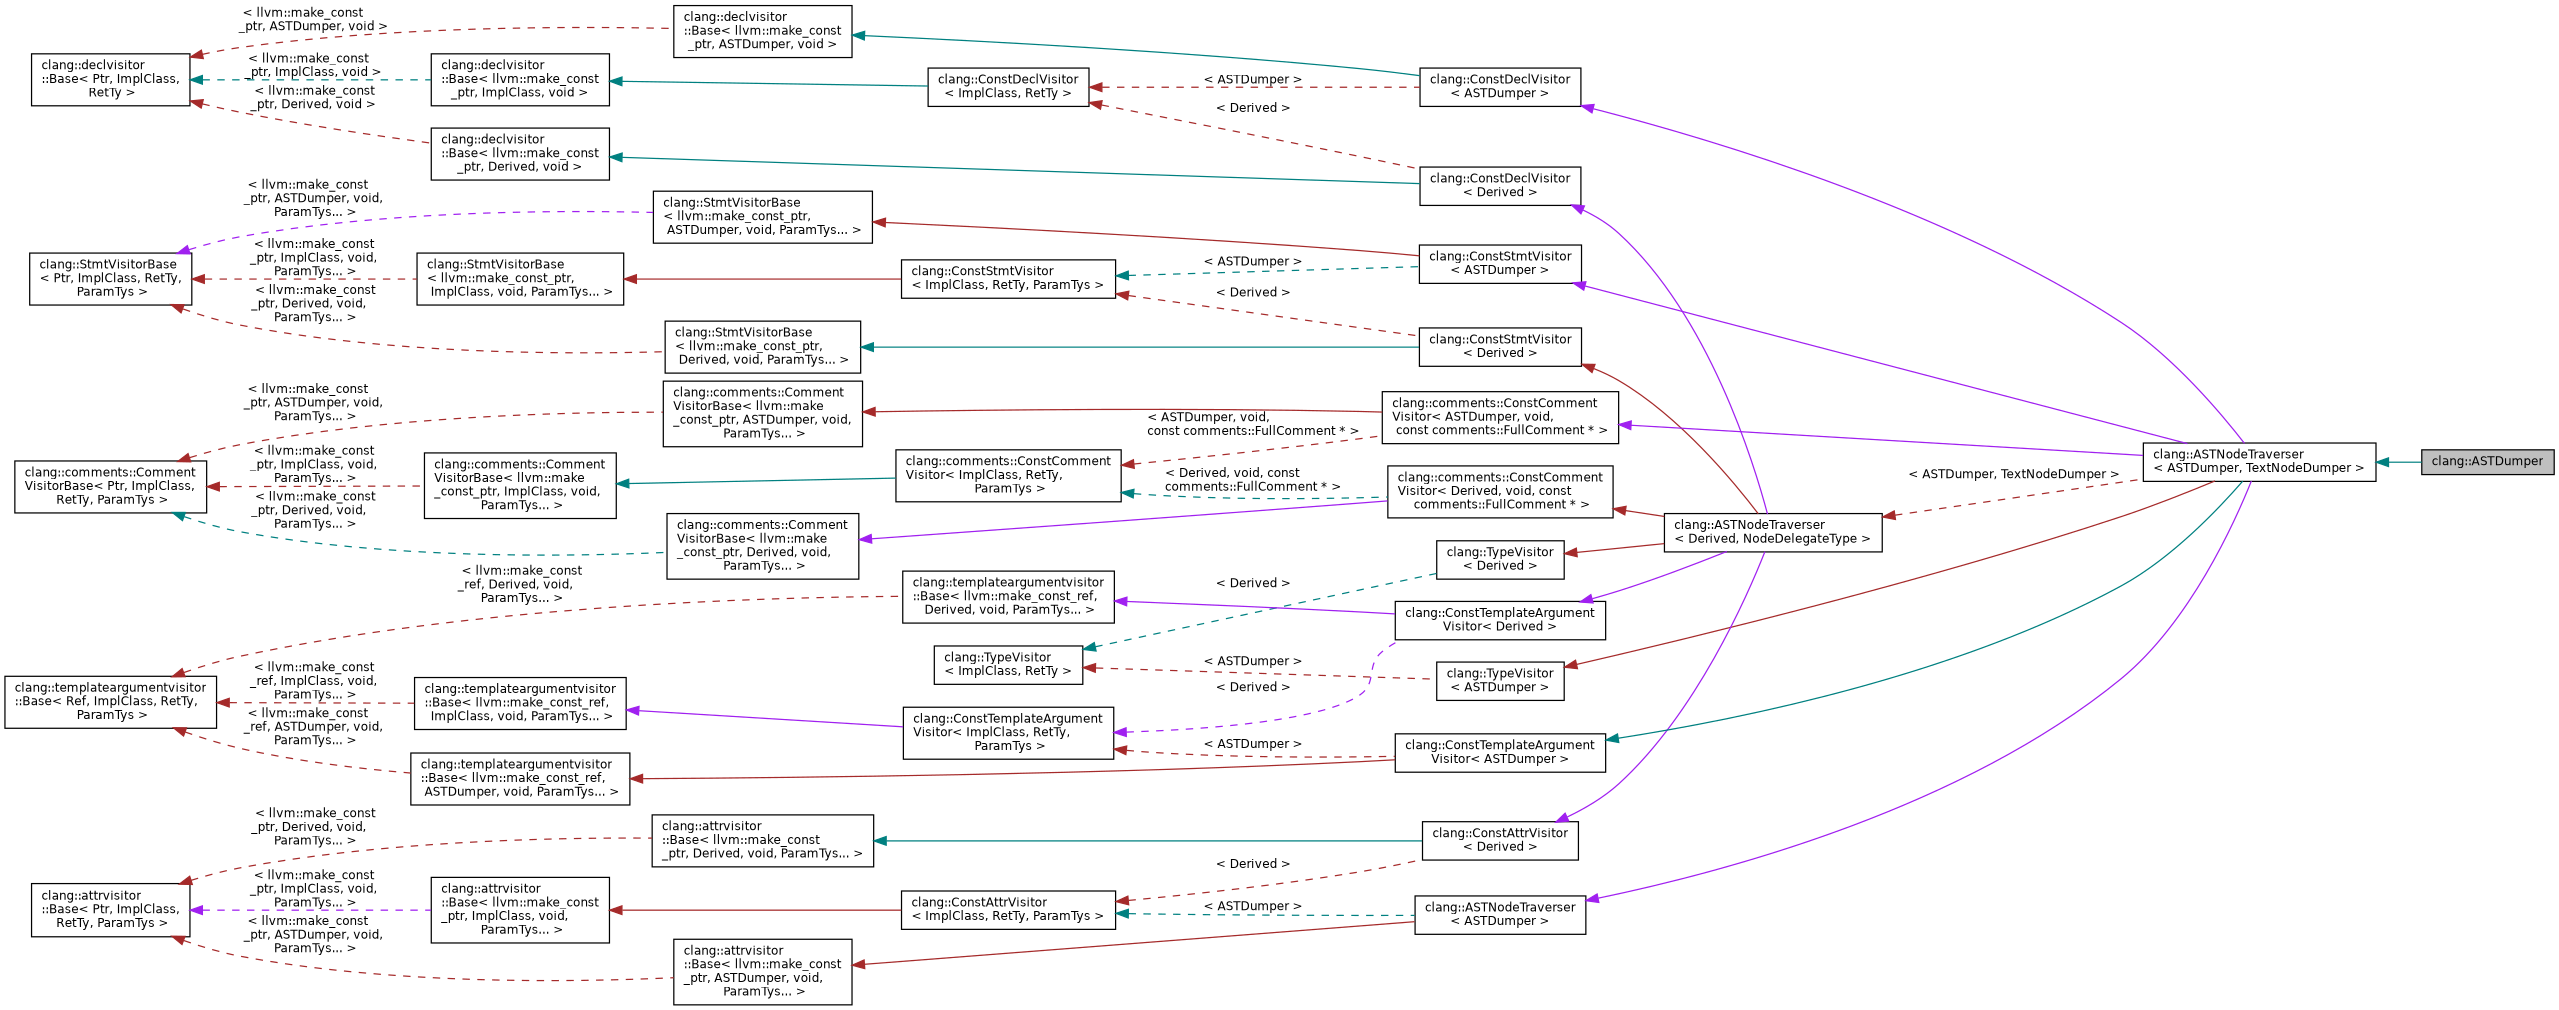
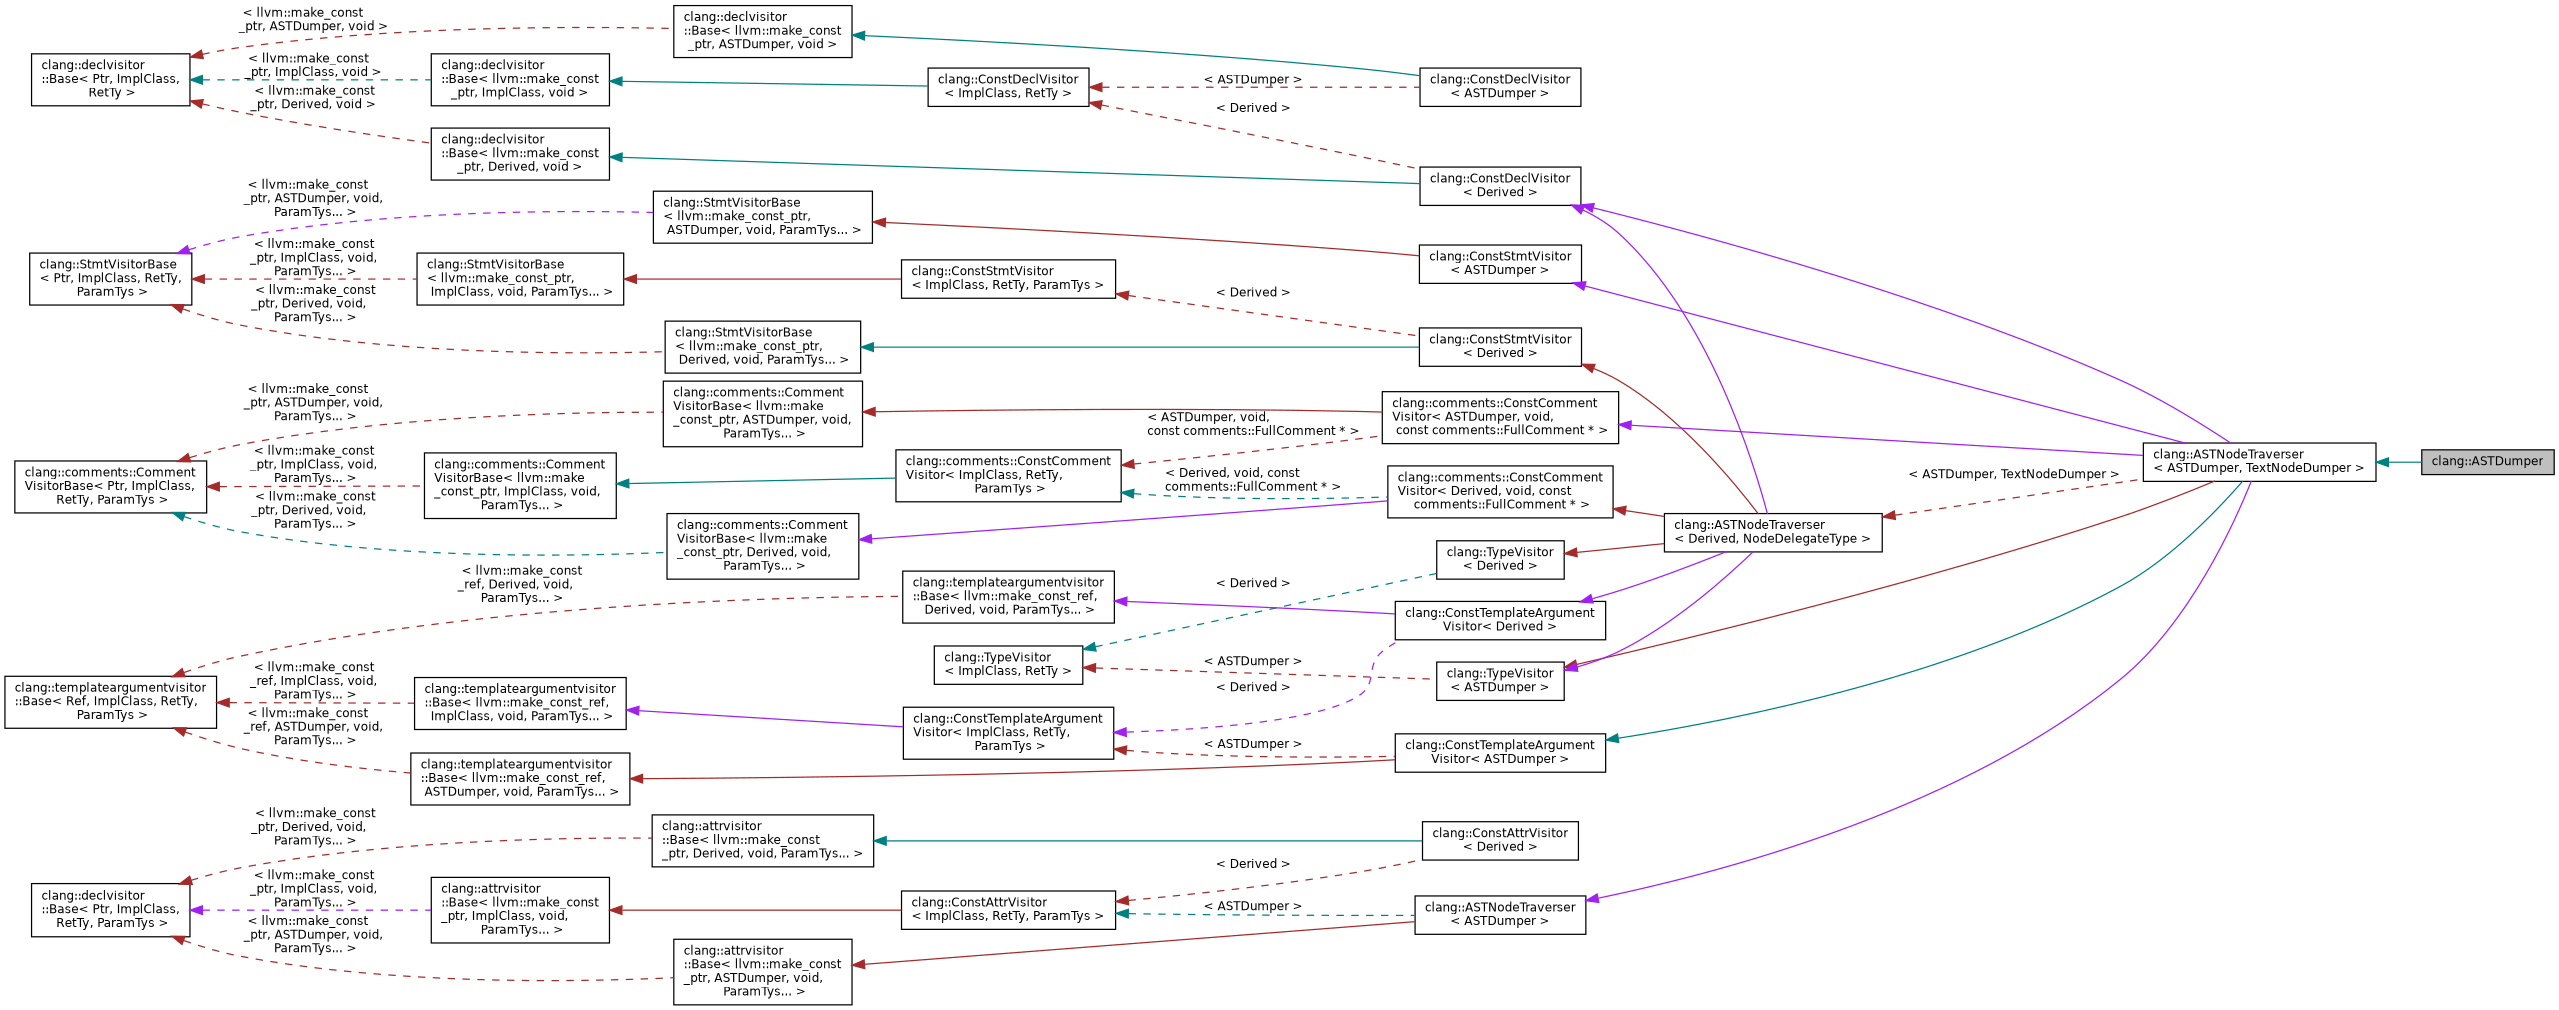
edge "clang::ASTNodeTraverser < ASTDumper, TextNodeDumper >" -> "clang::ConstDeclVisitor < ASTDumper >": now "clang::ASTNodeTraverser < ASTDumper, TextNodeDumper >" -> "clang::ConstDeclVisitor < Derived >"
edge "clang::ConstStmtVisitor < ASTDumper >" -> "clang::ConstStmtVisitor < ImplClass, RetTy, ParamTys >": removed, label "< ASTDumper >"
edge "clang::ASTNodeTraverser < Derived, NodeDelegateType >" -> "clang::ConstAttrVisitor < Derived >": now "clang::ASTNodeTraverser < Derived, NodeDelegateType >" -> "clang::TypeVisitor < ASTDumper >"
node "clang::attrvisitor ::Base< Ptr, ImplClass, RetTy, ParamTys >": label "clang::attrvisitor ::Base< Ptr, ImplClass, RetTy, ParamTys >" -> "clang::declvisitor ::Base< Ptr, ImplClass, RetTy, ParamTys >"
